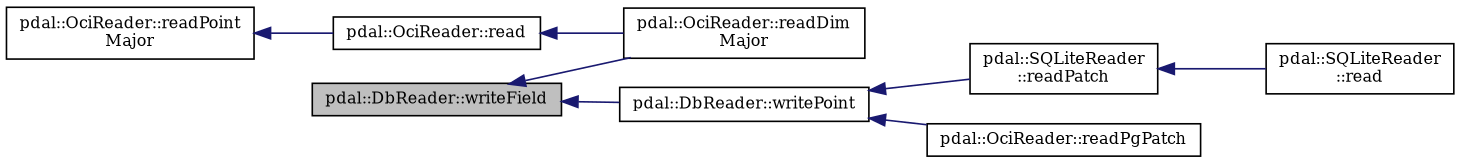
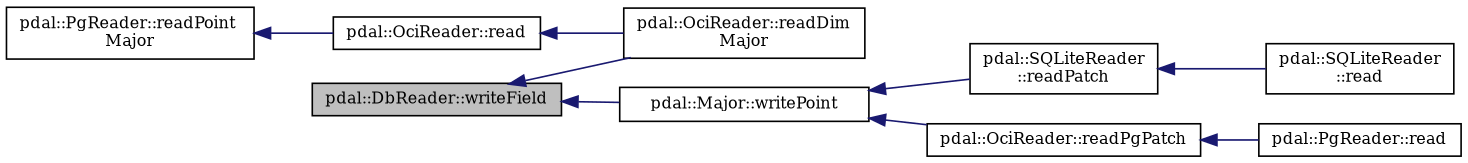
node "pdal::OciReader::readPoint Major": label "pdal::OciReader::readPoint Major" -> "pdal::PgReader::readPoint Major"
node "pdal::DbReader::writePoint": label "pdal::DbReader::writePoint" -> "pdal::Major::writePoint"
node "pdal::PgReader::read": added
